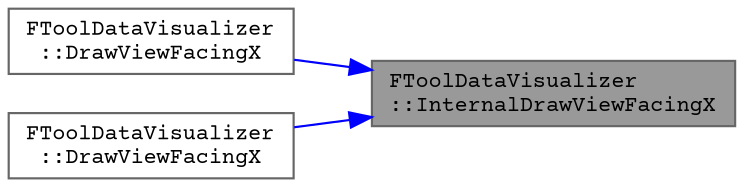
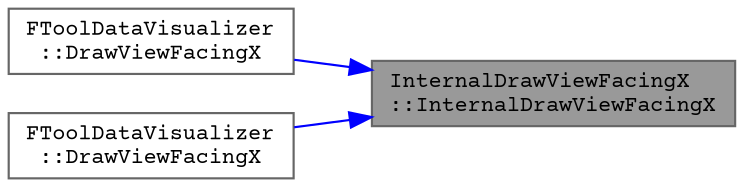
node "FToolDataVisualizer ::InternalDrawViewFacingX": label "FToolDataVisualizer ::InternalDrawViewFacingX" -> "InternalDrawViewFacingX ::InternalDrawViewFacingX"
